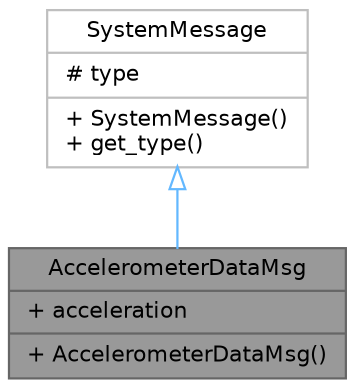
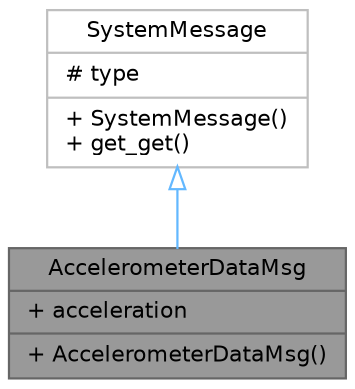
node "SystemMessage": text "+ get_type()" -> "+ get_get()"
